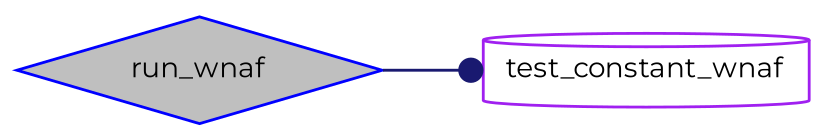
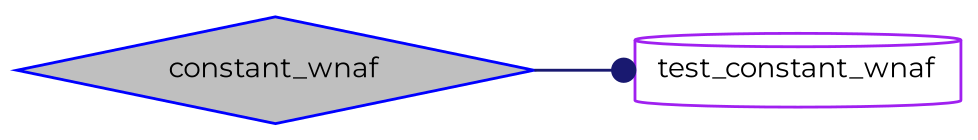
node "run_wnaf": label "run_wnaf" -> "constant_wnaf"
